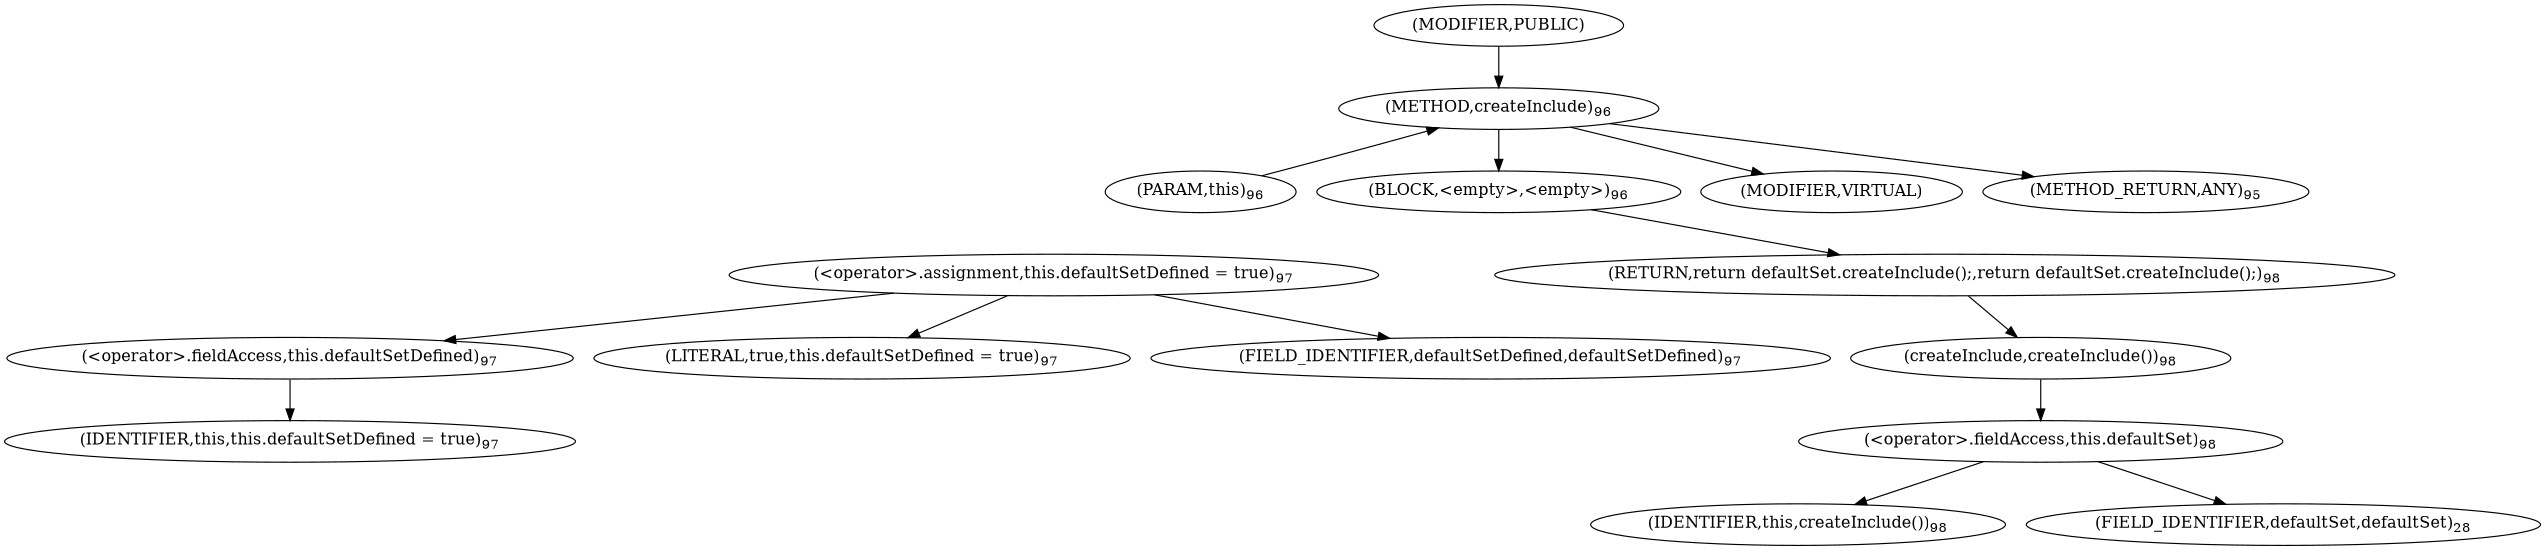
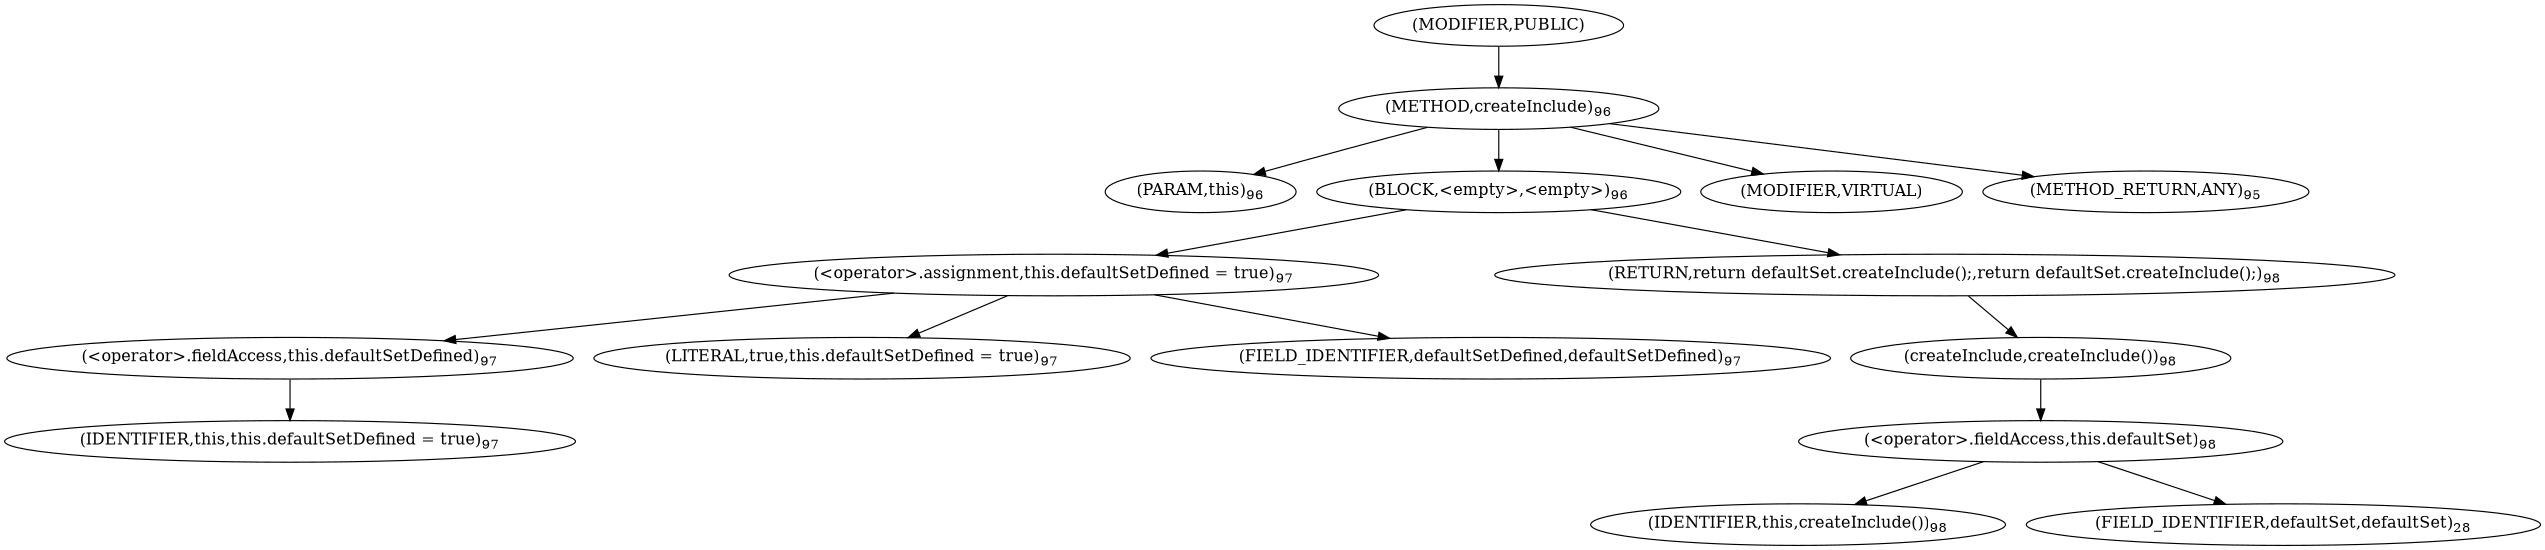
edge "(PARAM,this)" -> "(METHOD,createInclude)": reversed
edge "(BLOCK,<empty>,<empty>)" -> "(<operator>.assignment,this.defaultSetDefined = true)": added
